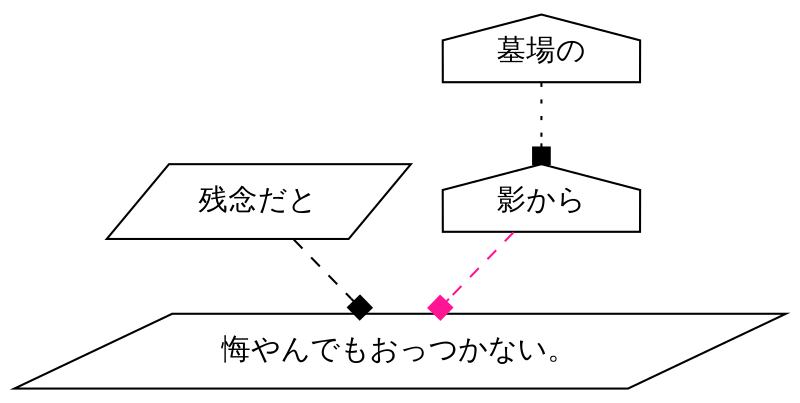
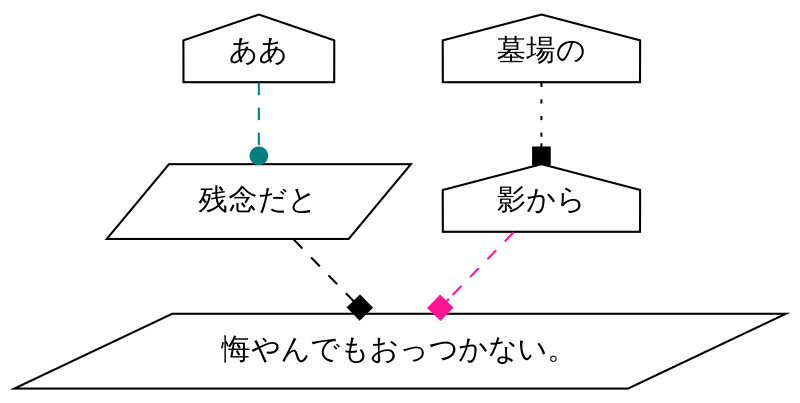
node "ああ": added
